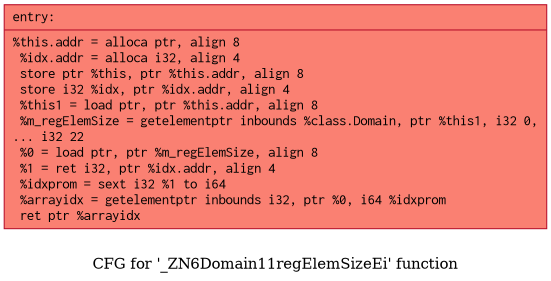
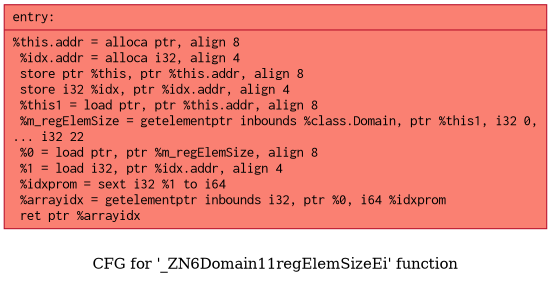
node "entry:": text "%1 = ret i32, ptr %idx.addr, align 4" -> "%1 = load i32, ptr %idx.addr, align 4"
